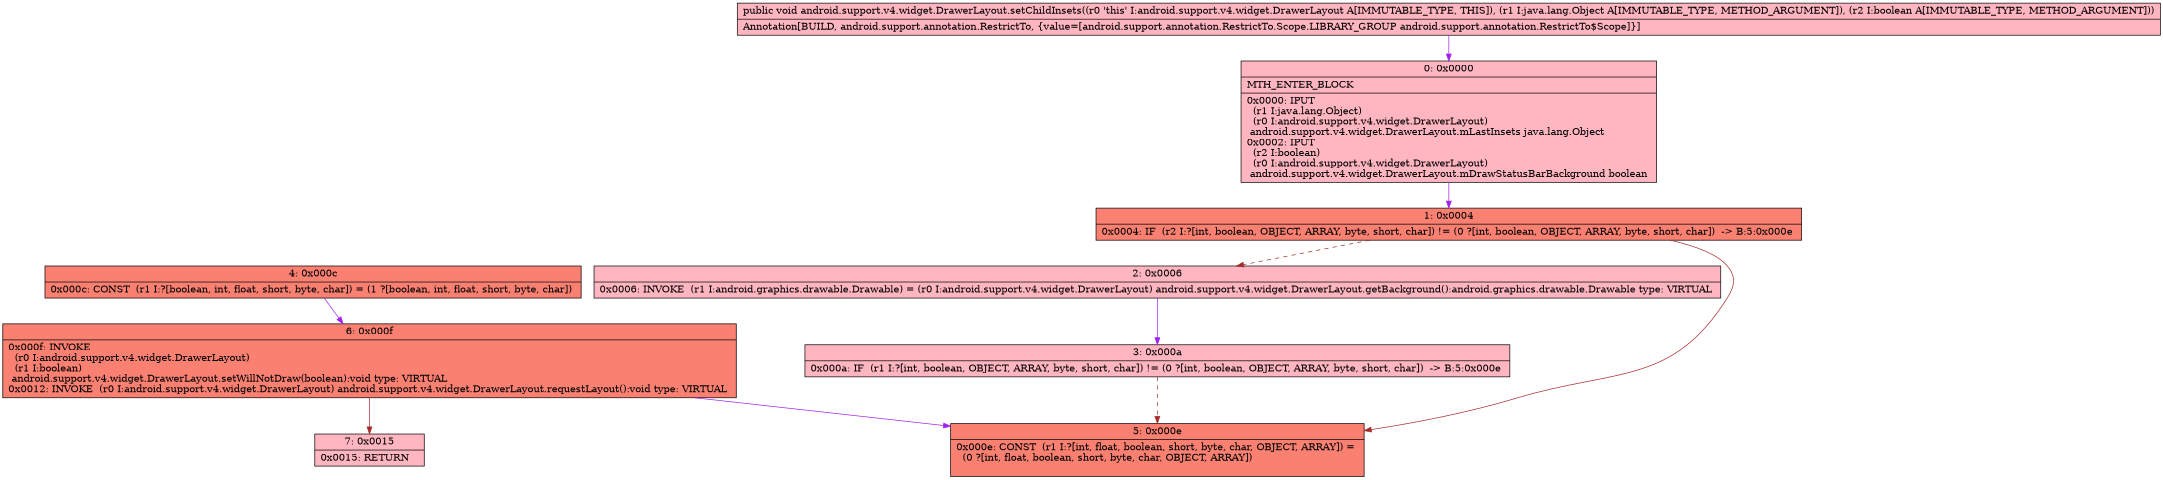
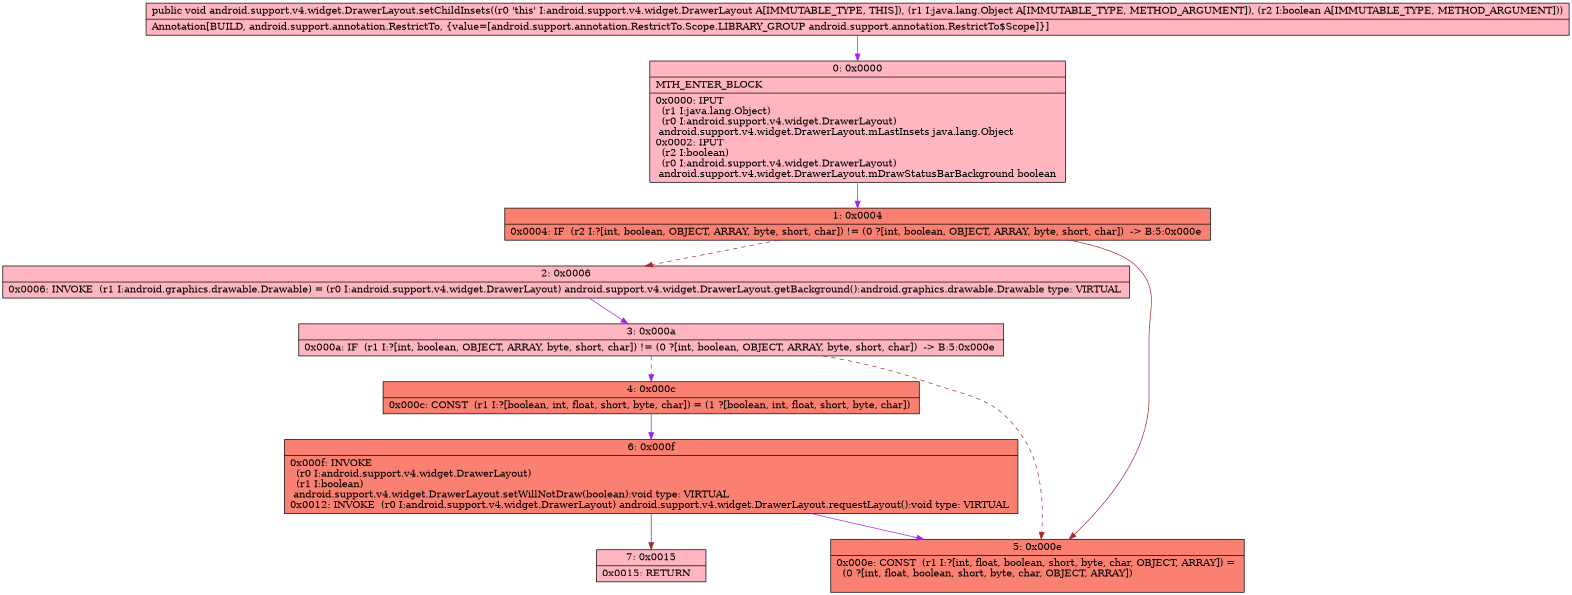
edge "3: 0x000a" -> "4: 0x000c": added
